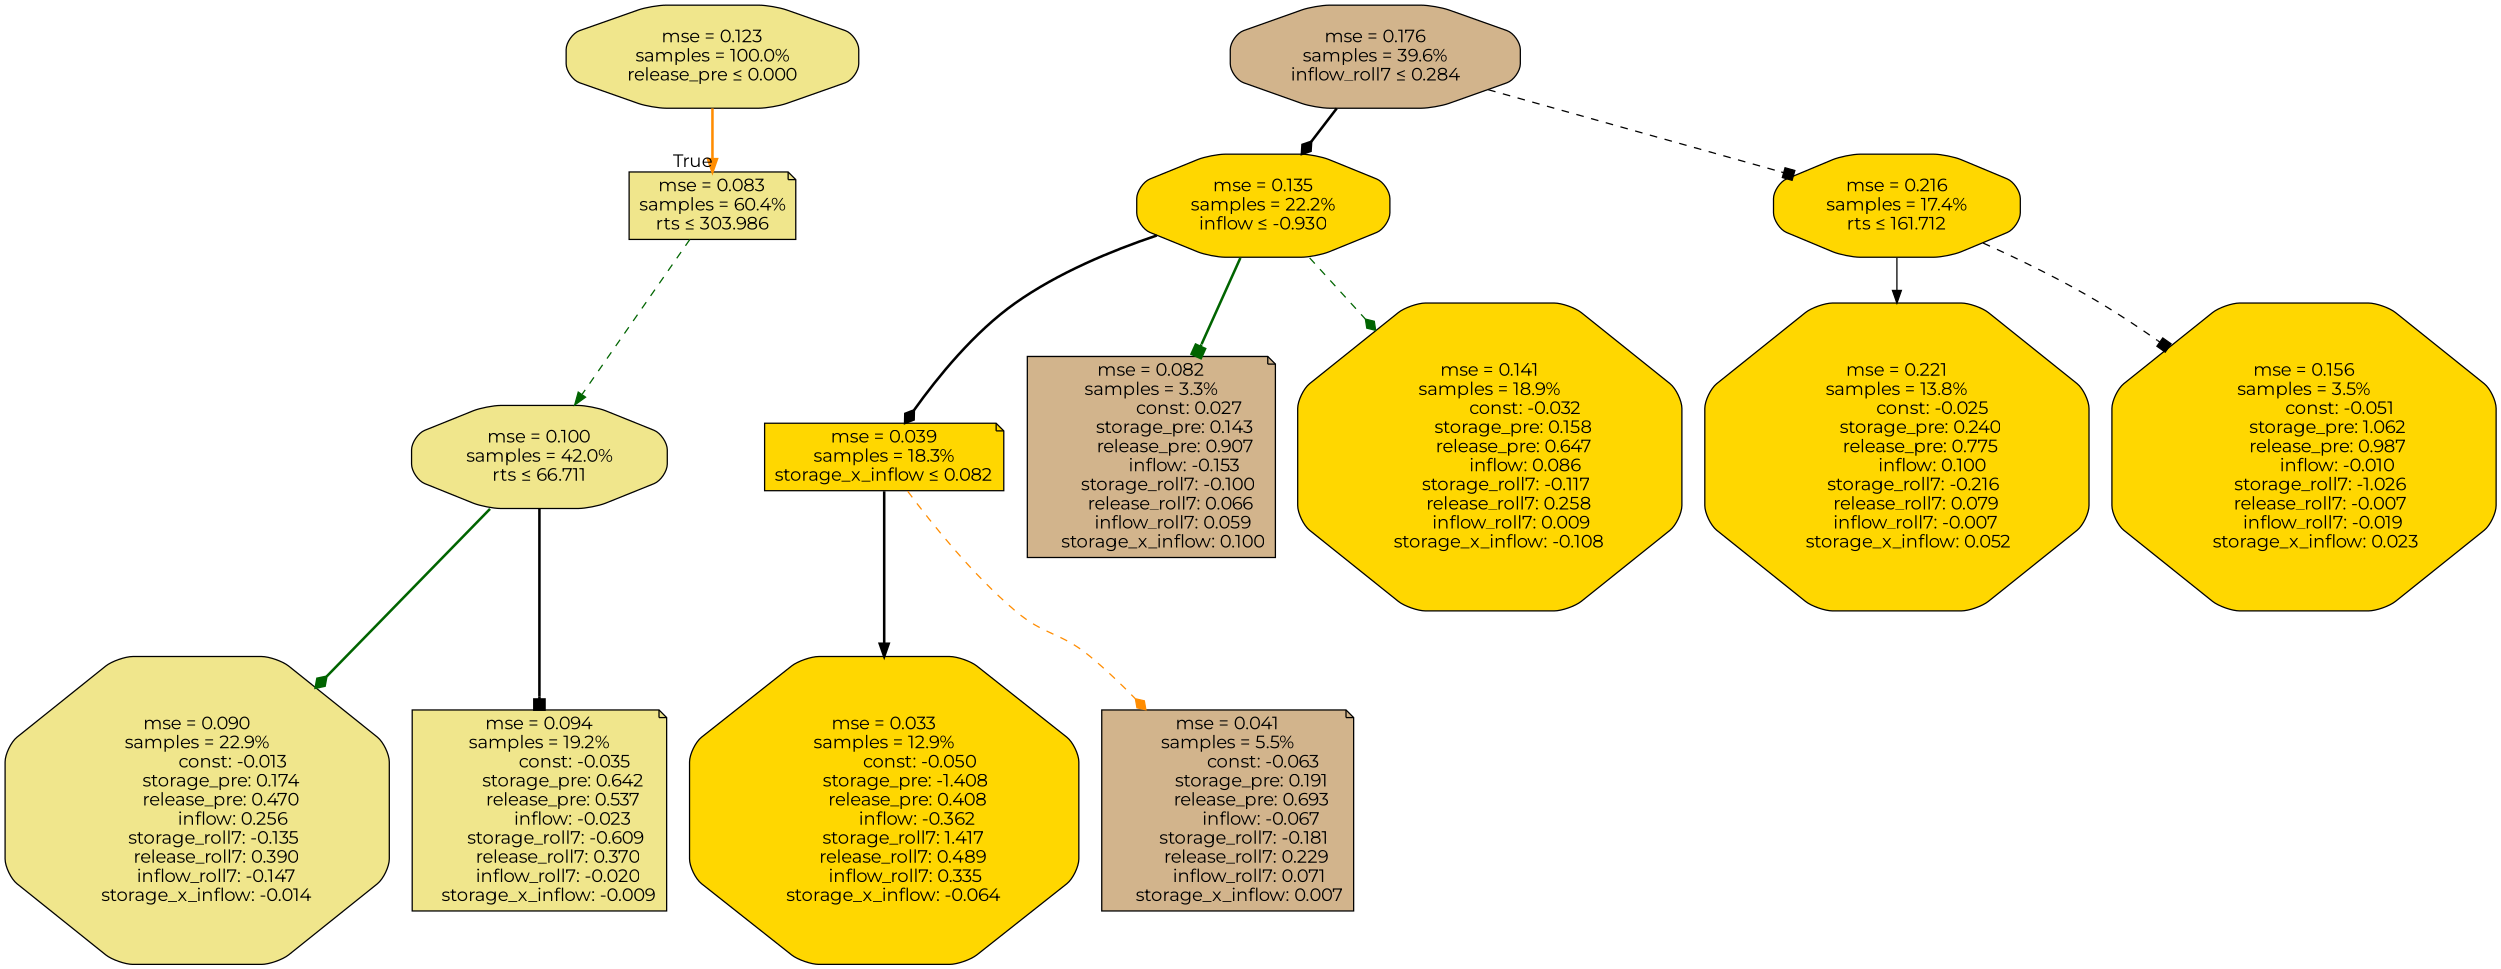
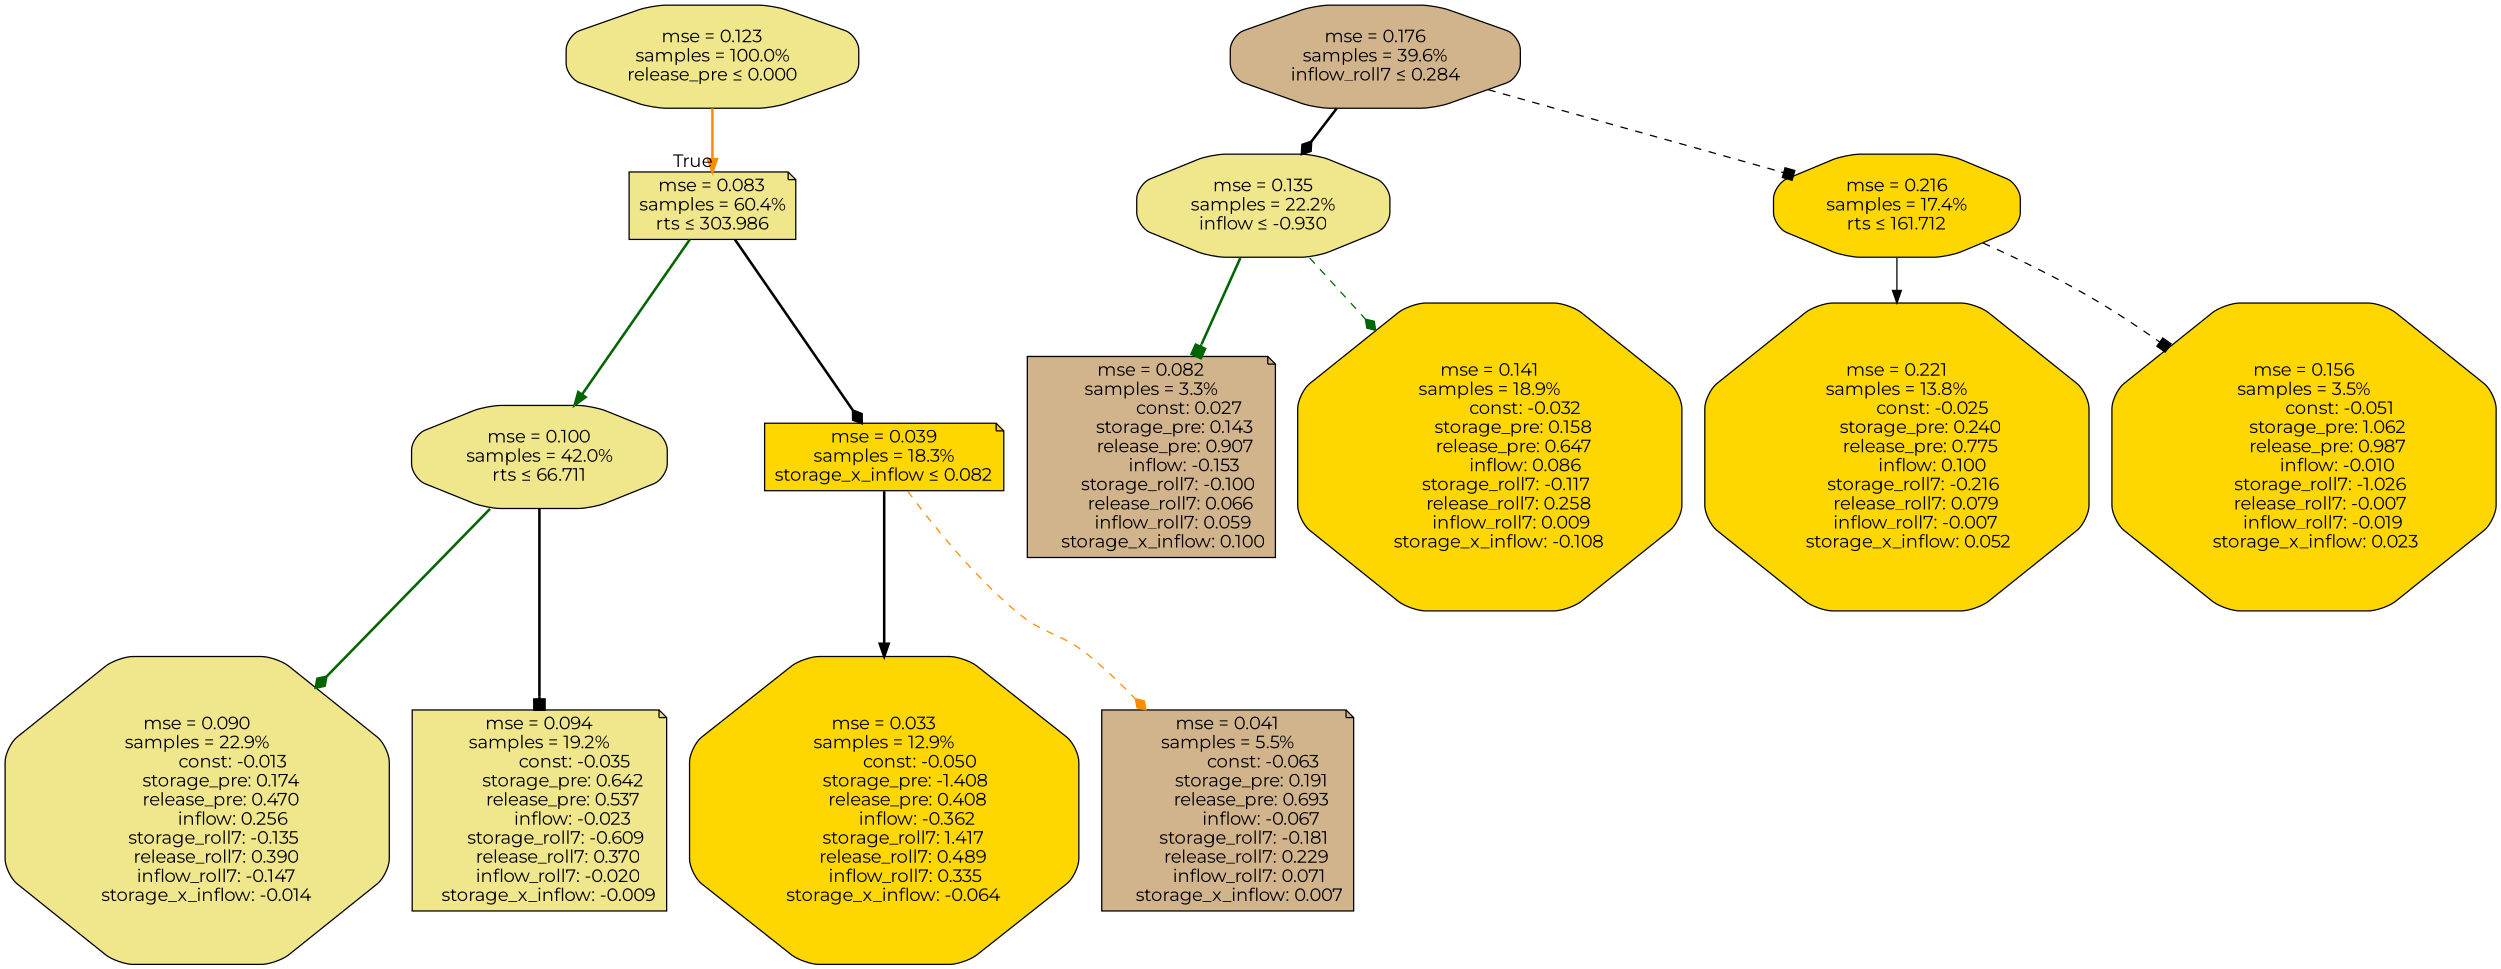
node "mse = 0.135 samples = 22.2% inflow ≤ -0.930": fillcolor gold -> khaki
edge "mse = 0.135 samples = 22.2% inflow ≤ -0.930" -> "mse = 0.039 samples = 18.3% storage_x_inflow ≤ 0.082": now "mse = 0.083 samples = 60.4% rts ≤ 303.986" -> "mse = 0.039 samples = 18.3% storage_x_inflow ≤ 0.082"
edge "mse = 0.083 samples = 60.4% rts ≤ 303.986" -> "mse = 0.100 samples = 42.0% rts ≤ 66.711": style dashed -> bold
